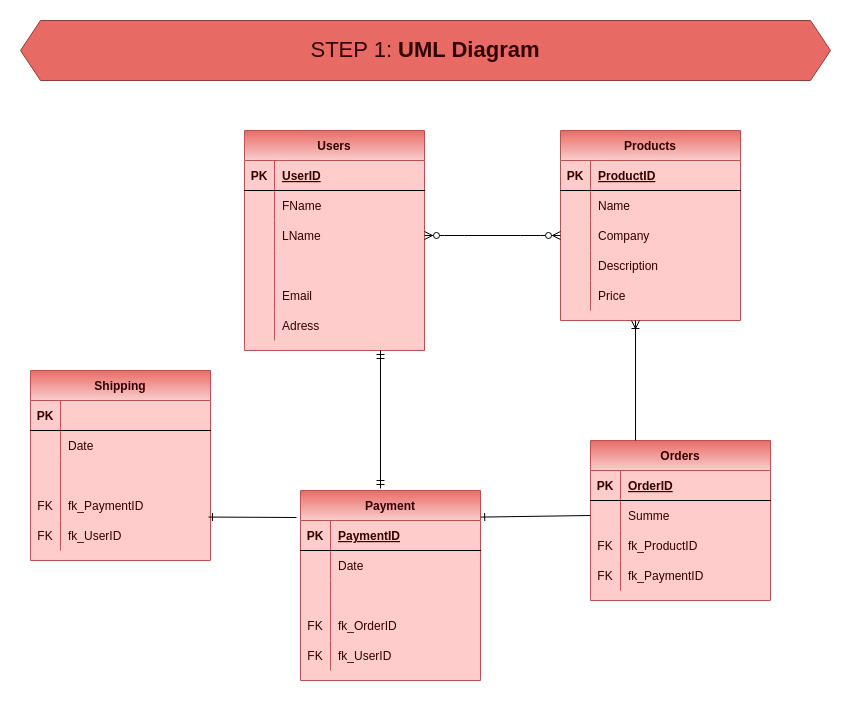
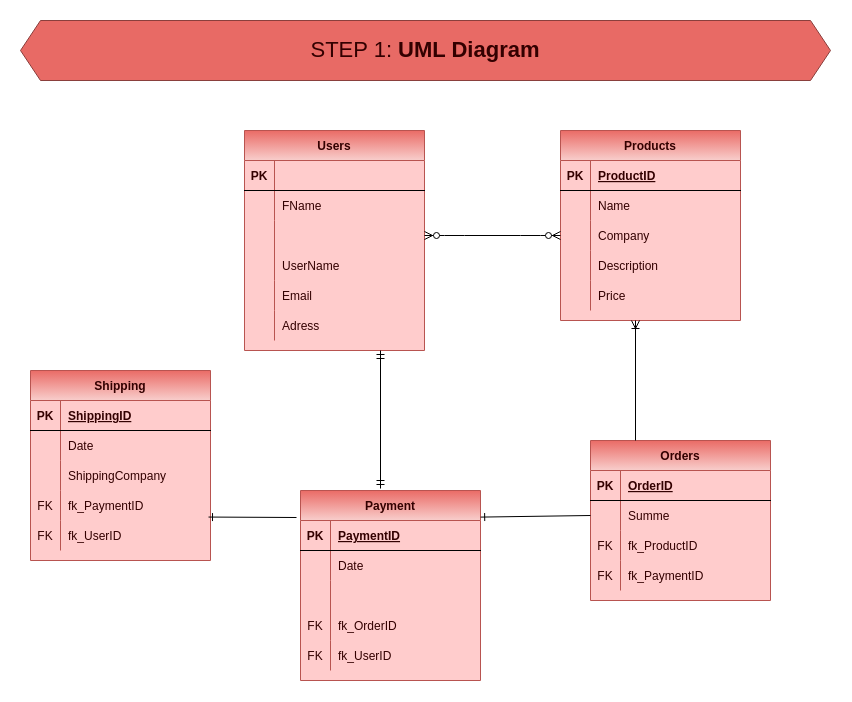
node "UserID": removed
node "LName": removed
node "UserName": added
node "ShippingID": added
node "ShippingCompany": added
